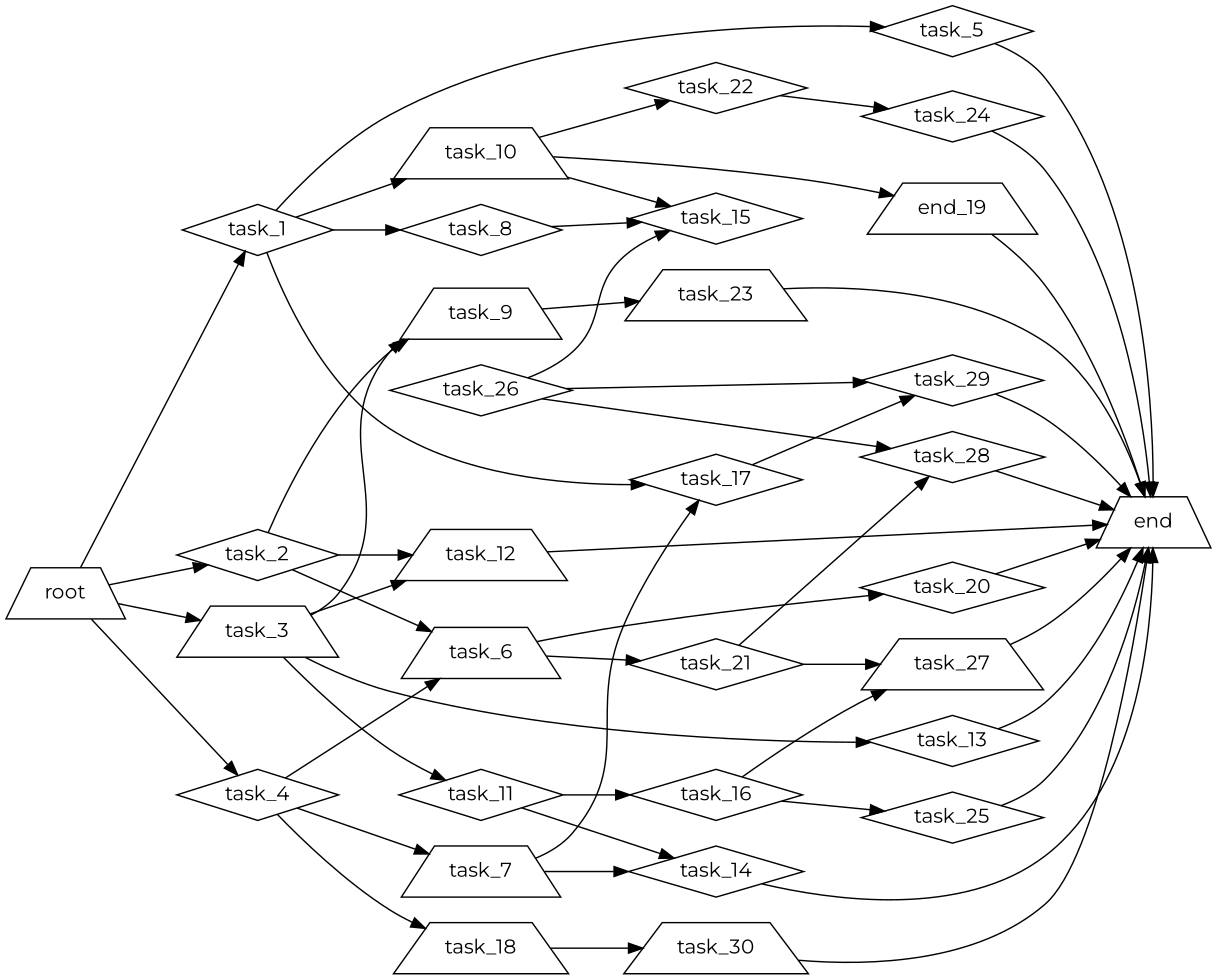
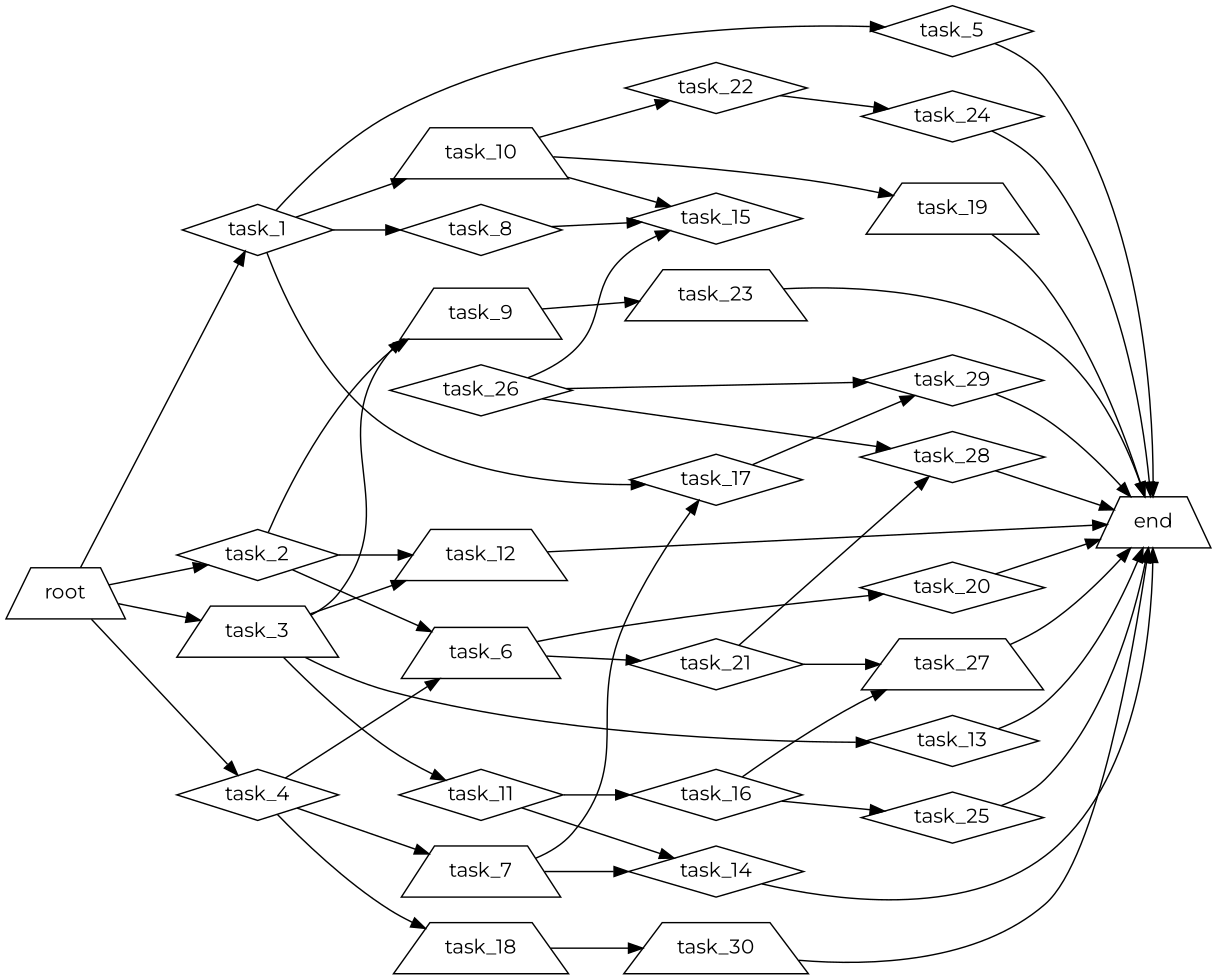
node "end_19": label "end_19" -> "task_19"
